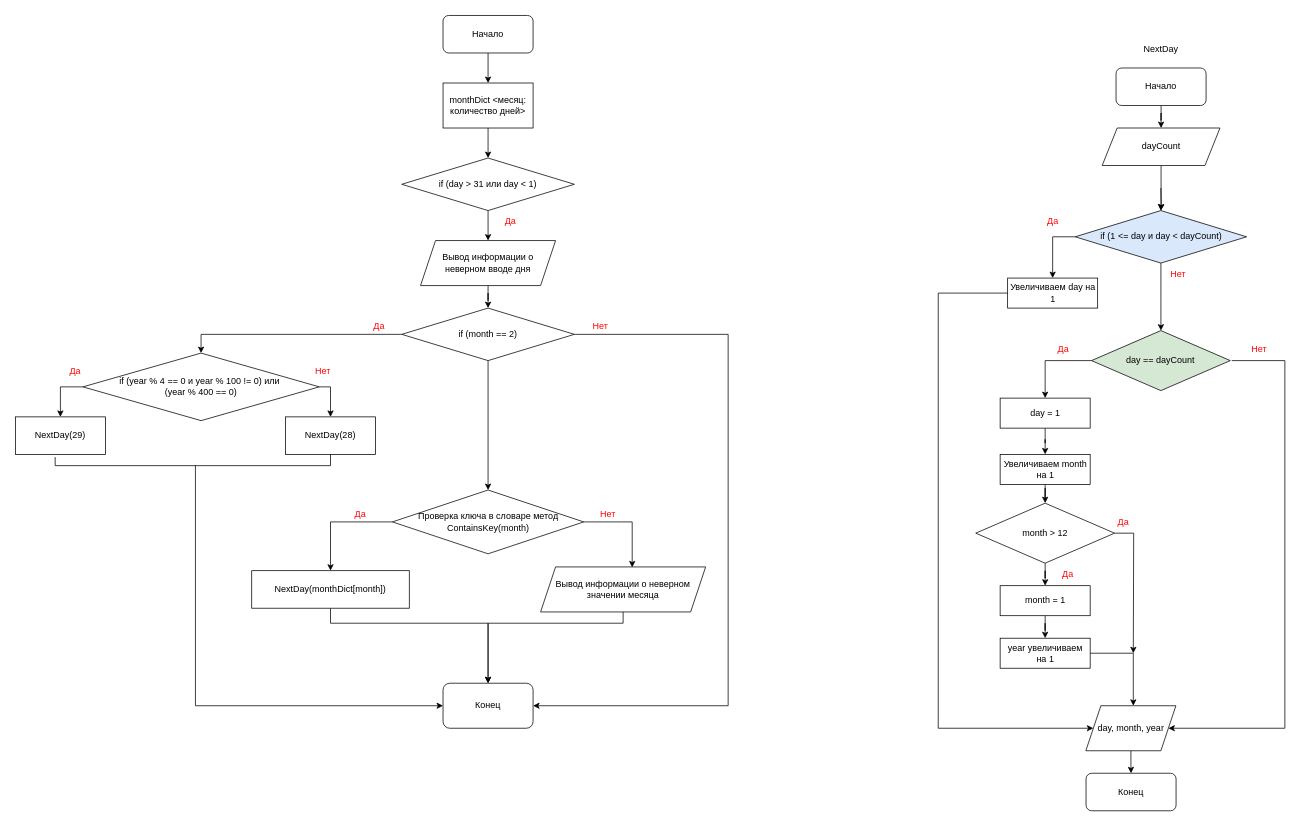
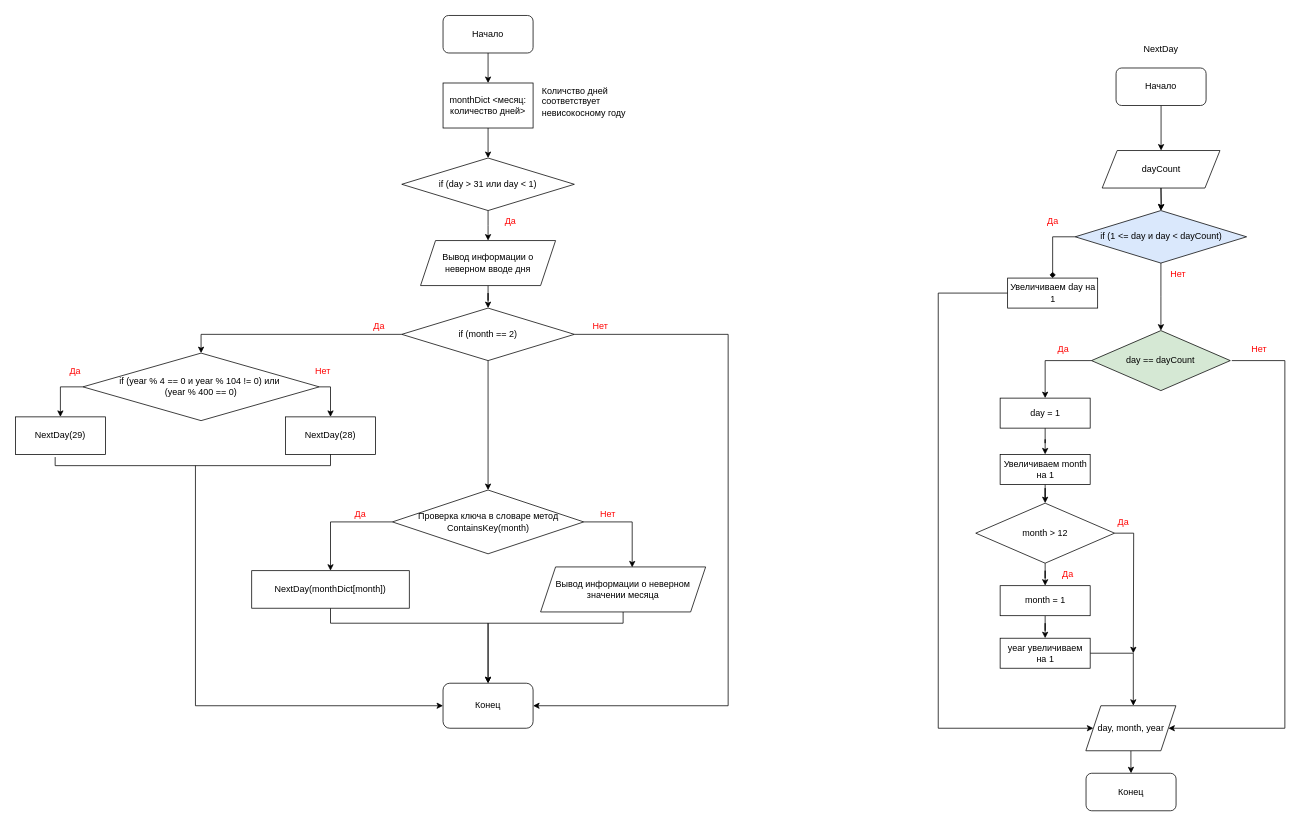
node "Количство дней соответствует невисокосному году": added
node "dayCount": moved (1161, 147) -> (1161, 169)
edge "if (1 <= day и day < dayCount)" -> "Увеличиваем day на 1": arrowhead classic -> diamond
node "if (year % 4 == 0 и year % 100 != 0) или (year % 400 == 0)": label "if (year % 4 == 0 и year % 100 != 0) или (year % 400 == 0)" -> "if (year % 4 == 0 и year % 104 != 0) или (year % 400 == 0)"
